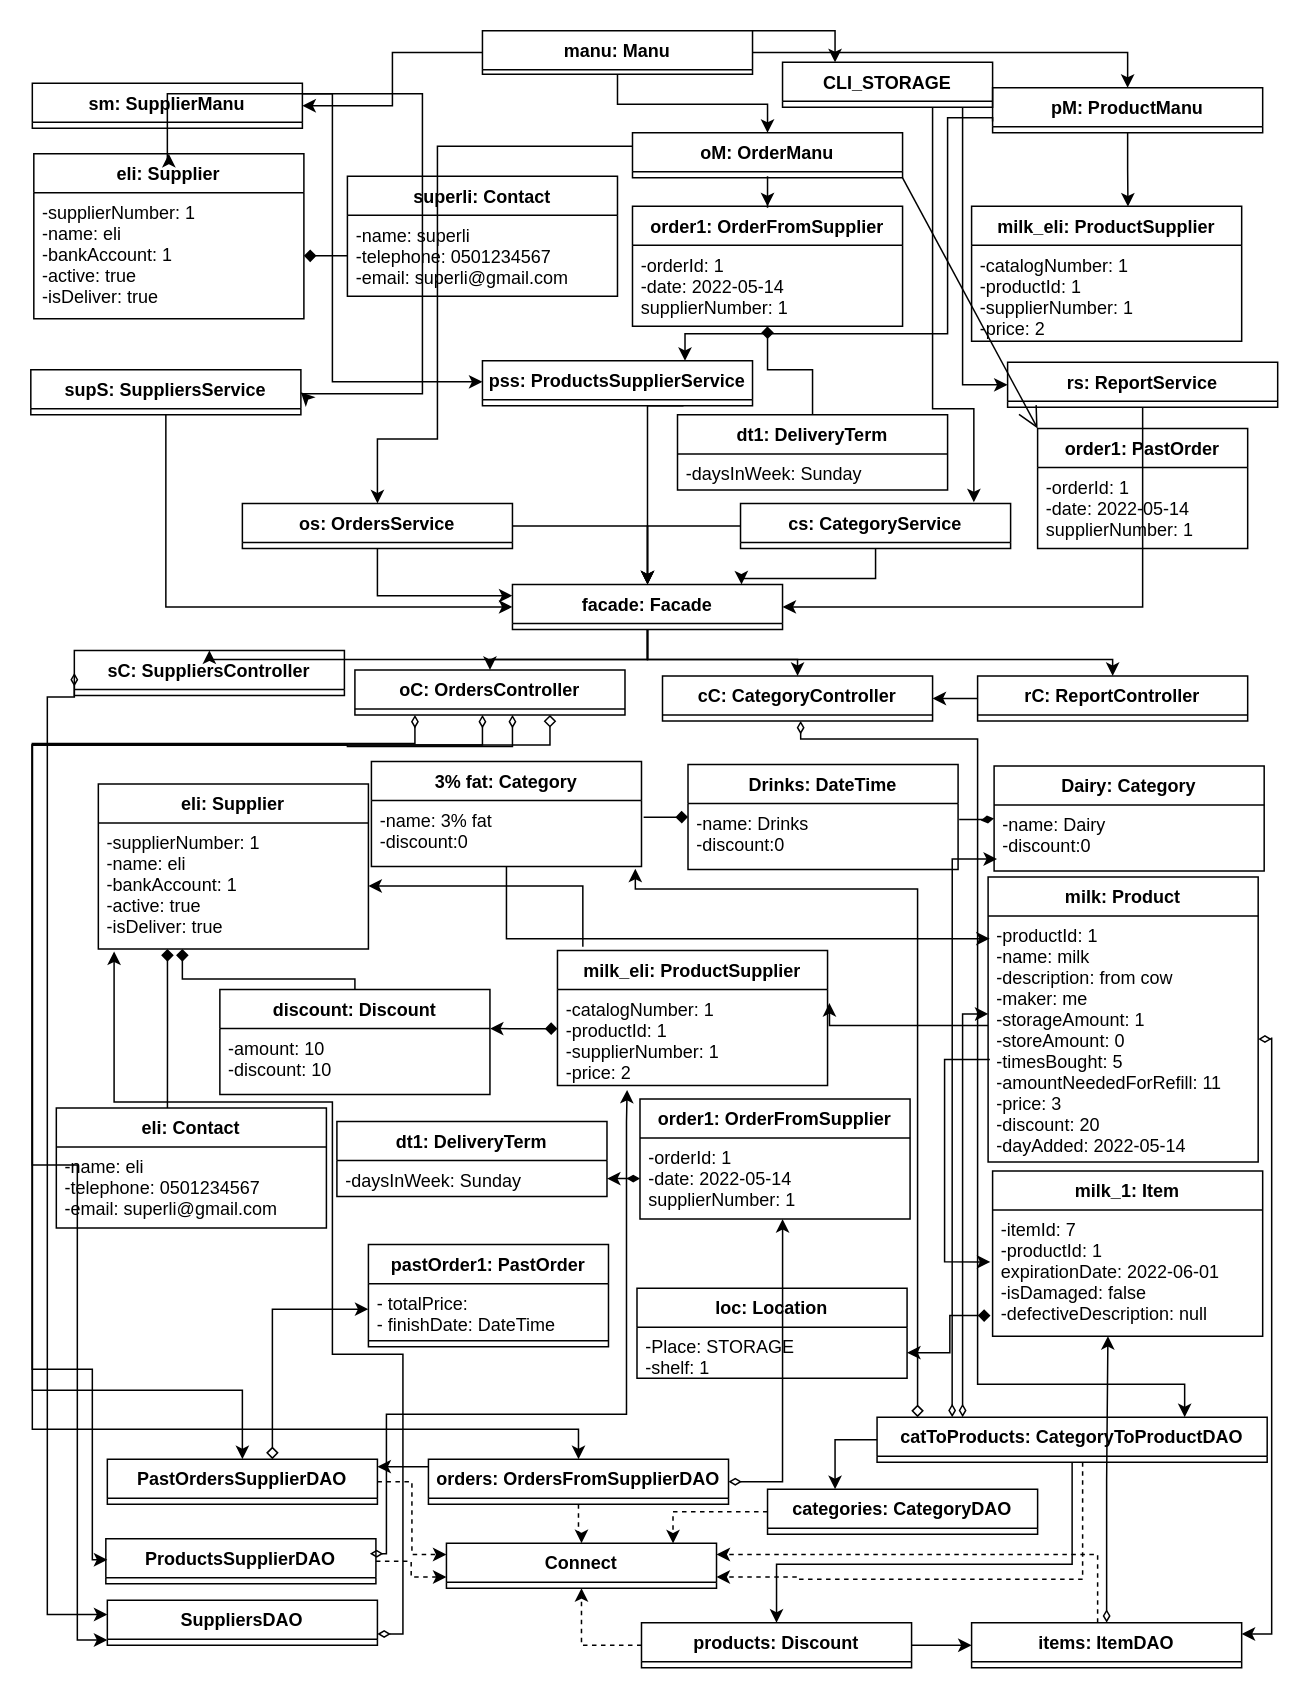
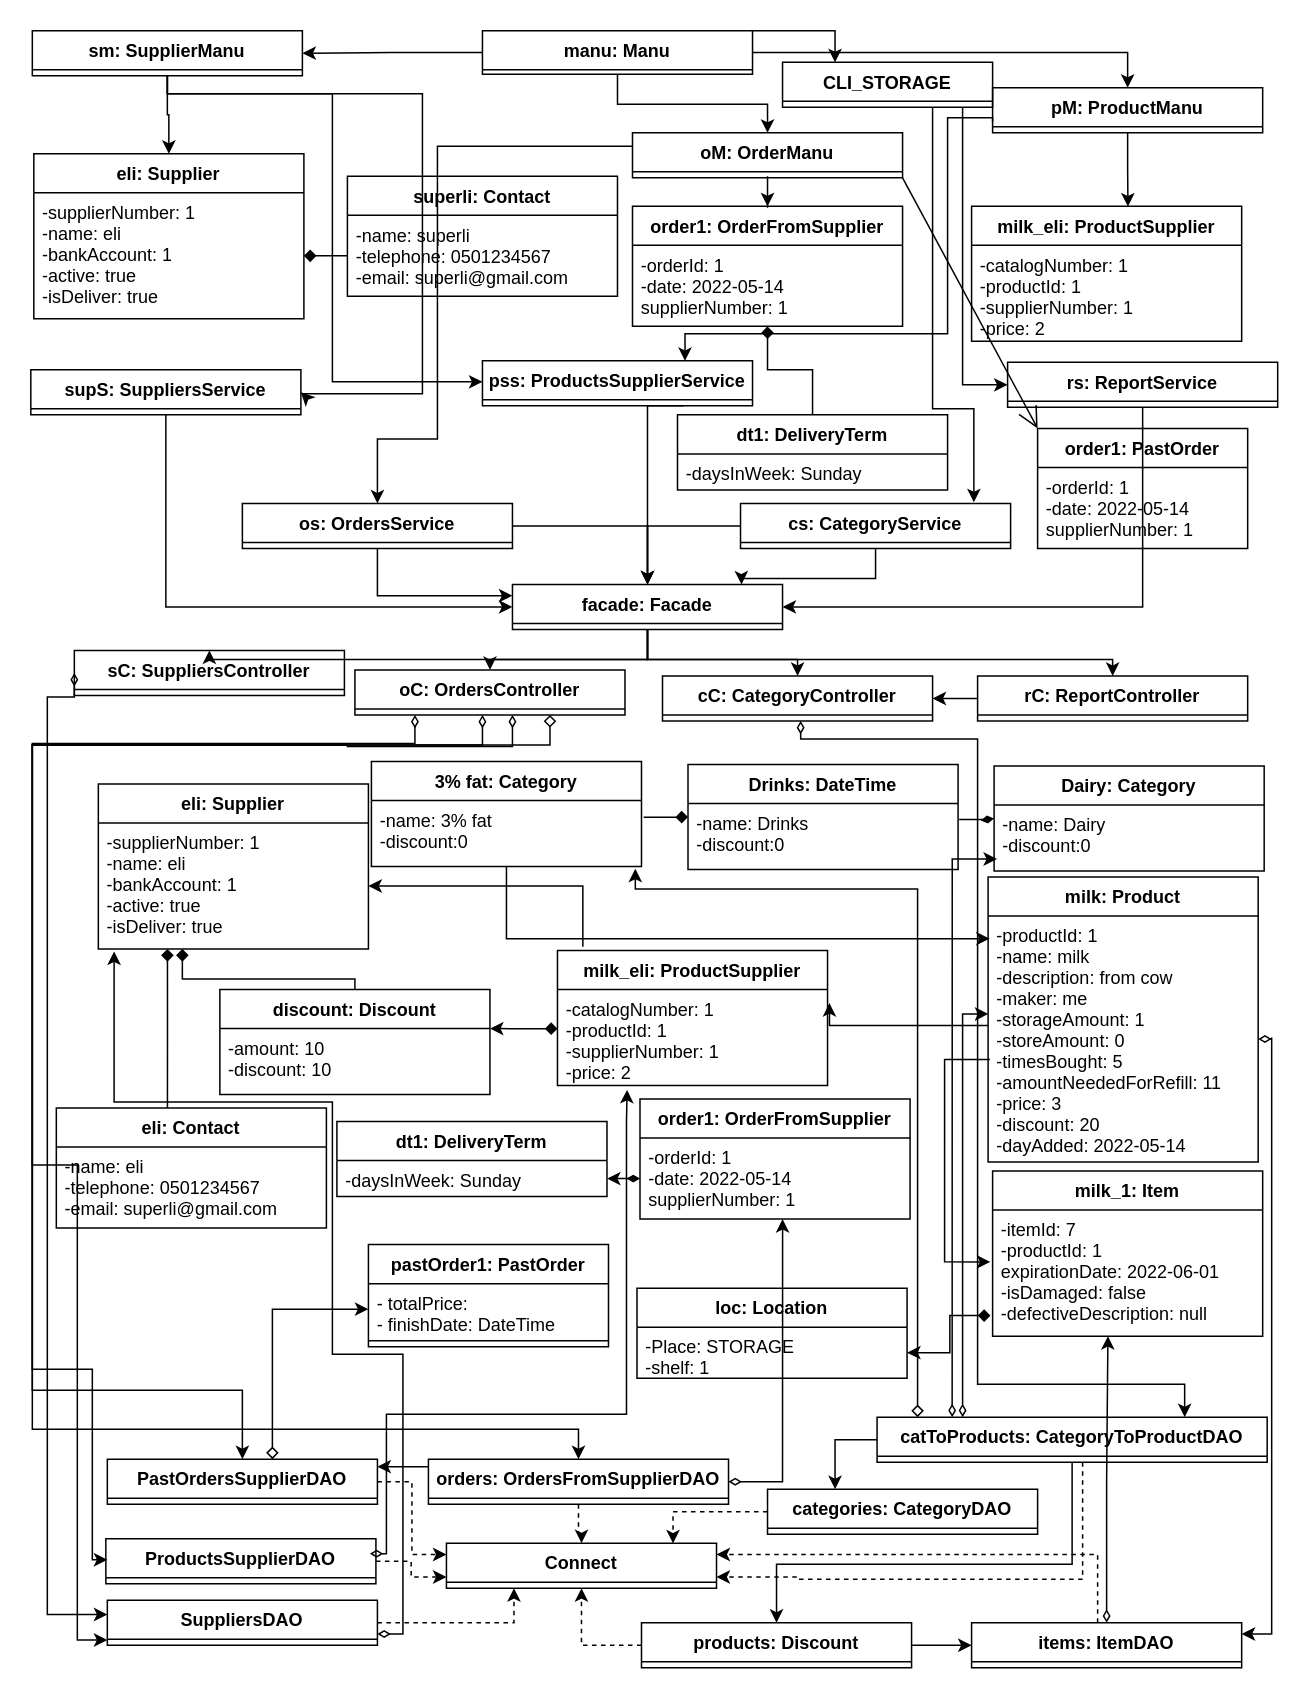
node "sm: SupplierManu": moved (167, 106) -> (167, 53)
edge "SuppliersDAO" -> "Connect": added
